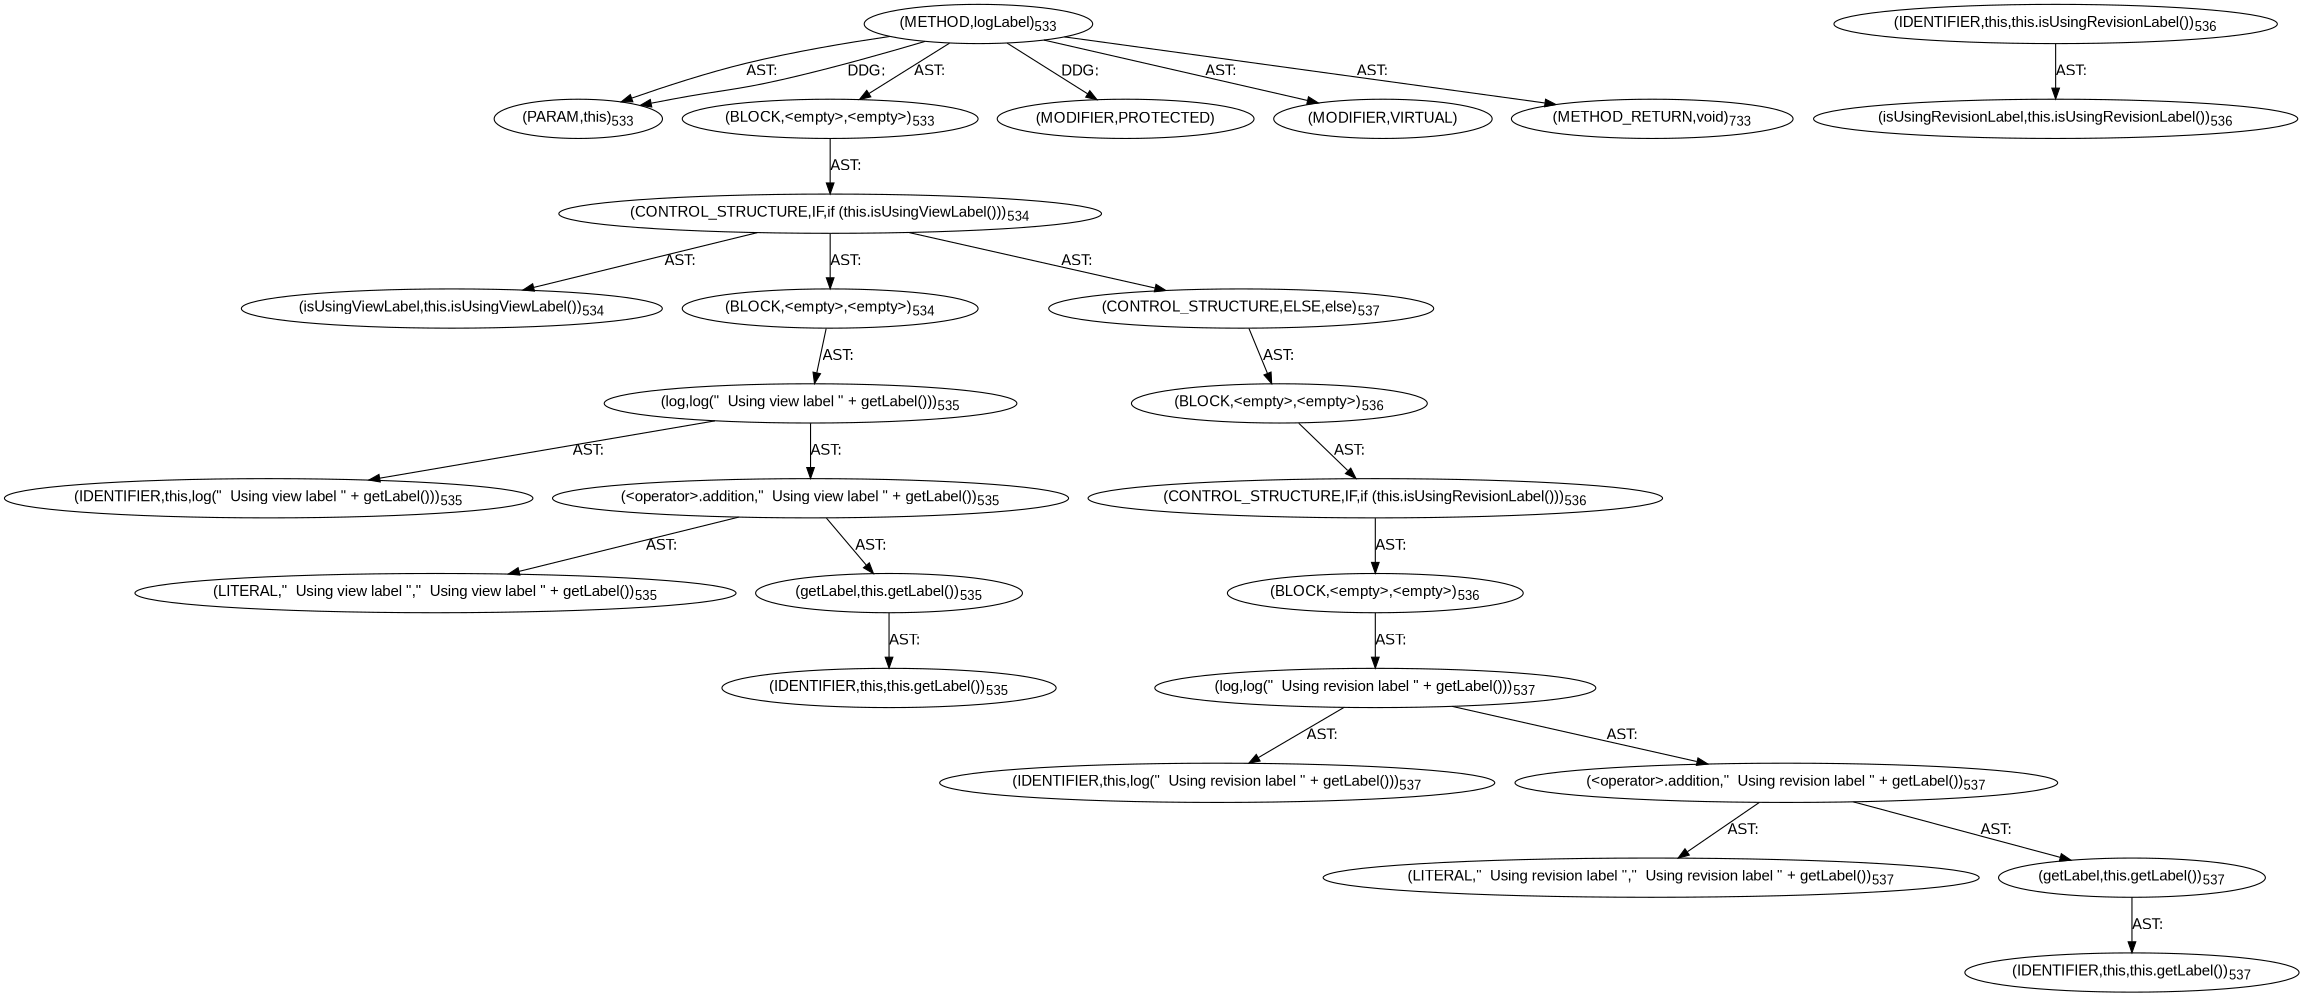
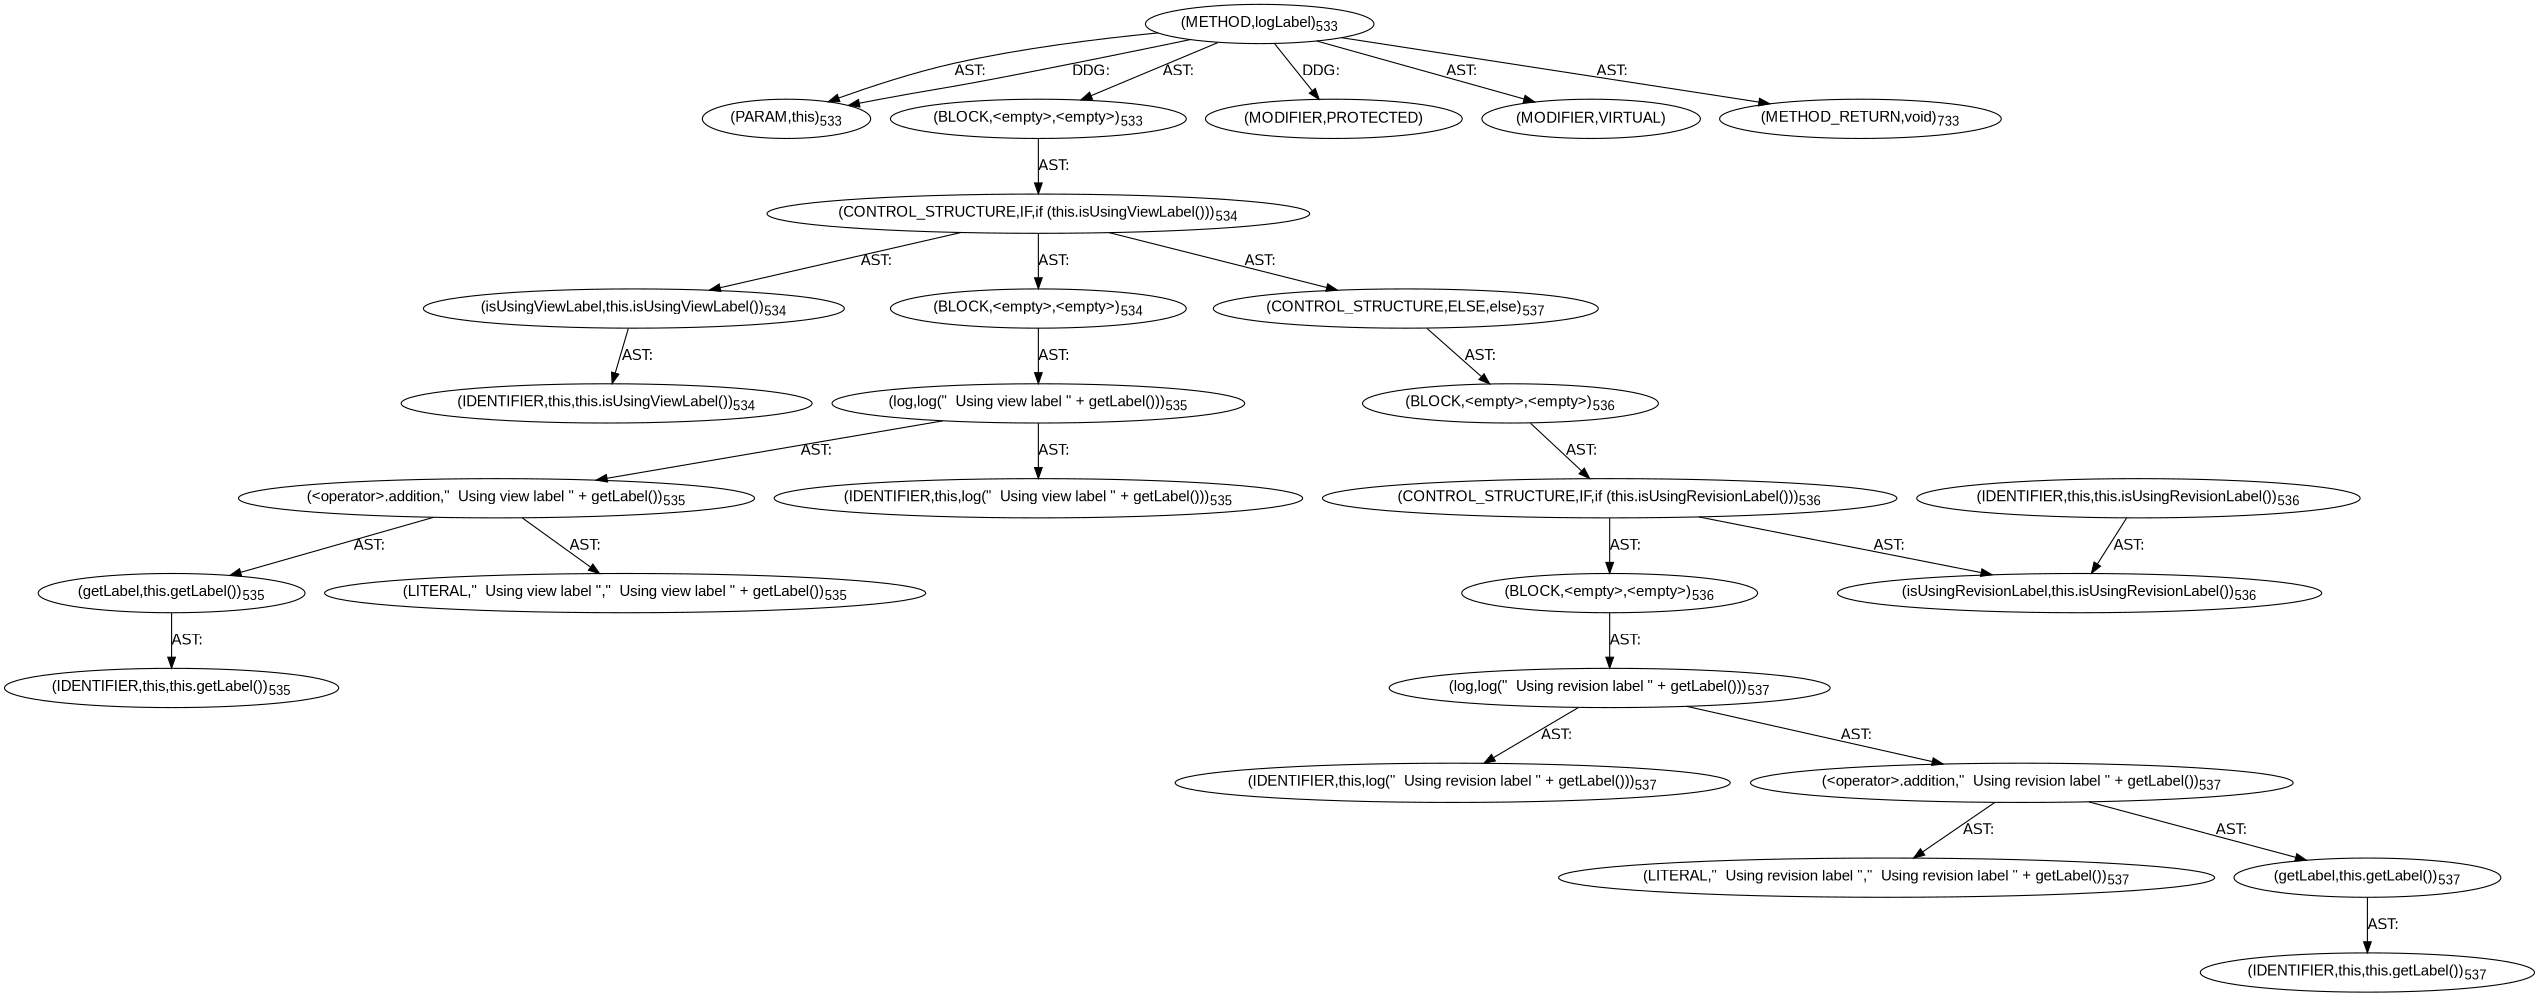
node "(IDENTIFIER,this,this.isUsingViewLabel())": added
edge "(CONTROL_STRUCTURE,IF,if (this.isUsingRevisionLabel()))" -> "(isUsingRevisionLabel,this.isUsingRevisionLabel())": added, label "AST:"
